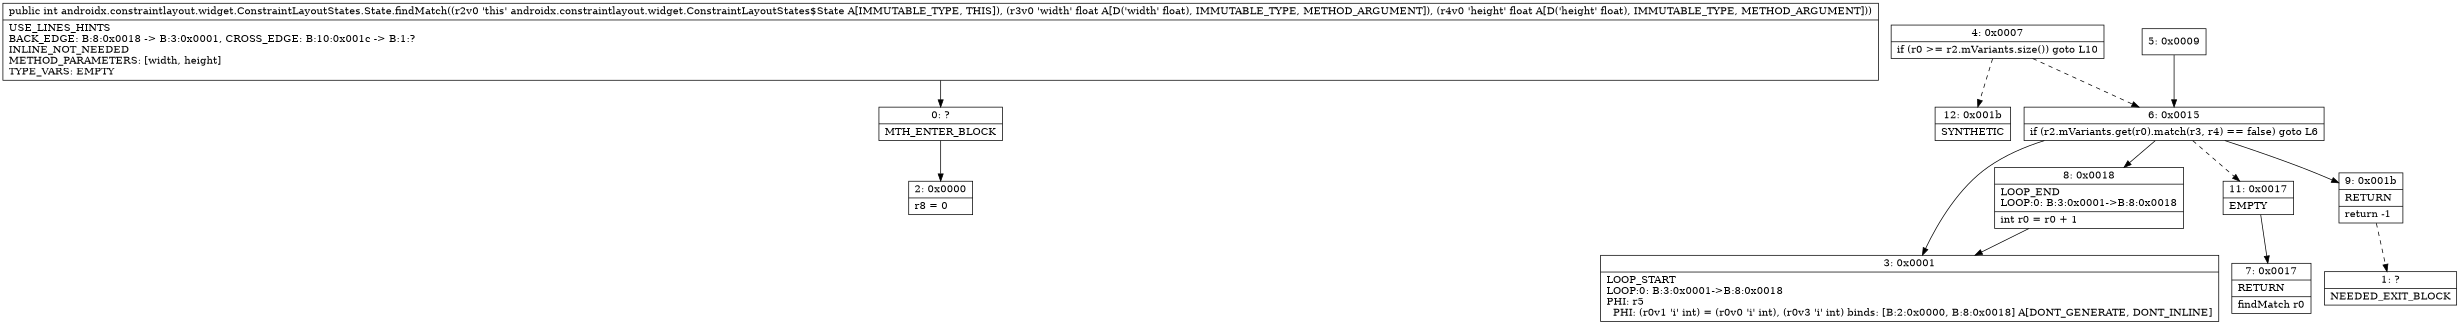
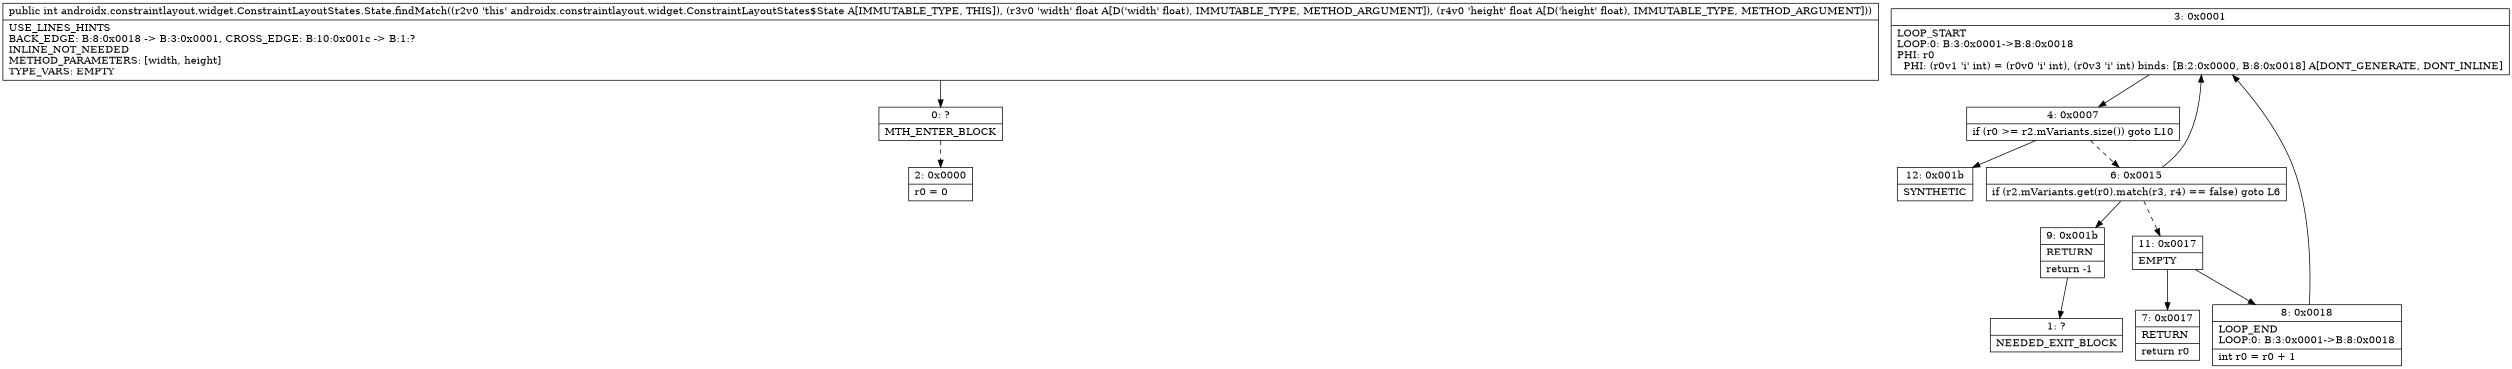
node "5: 0x0009": removed
edge "4: 0x0007" -> "12: 0x001b": style dashed -> solid
edge "3: 0x0001" -> "4: 0x0007": added
edge "6: 0x0015" -> "8: 0x0018": now "11: 0x0017" -> "8: 0x0018"
edge "0: ?" -> "2: 0x0000": style solid -> dashed
node "2: 0x0000": text "r8 = 0" -> "r0 = 0"
edge "9: 0x001b" -> "1: ?": style dashed -> solid
node "3: 0x0001": text "PHI: r5" -> "PHI: r0"
node "7: 0x0017": text "findMatch r0" -> "return r0"
